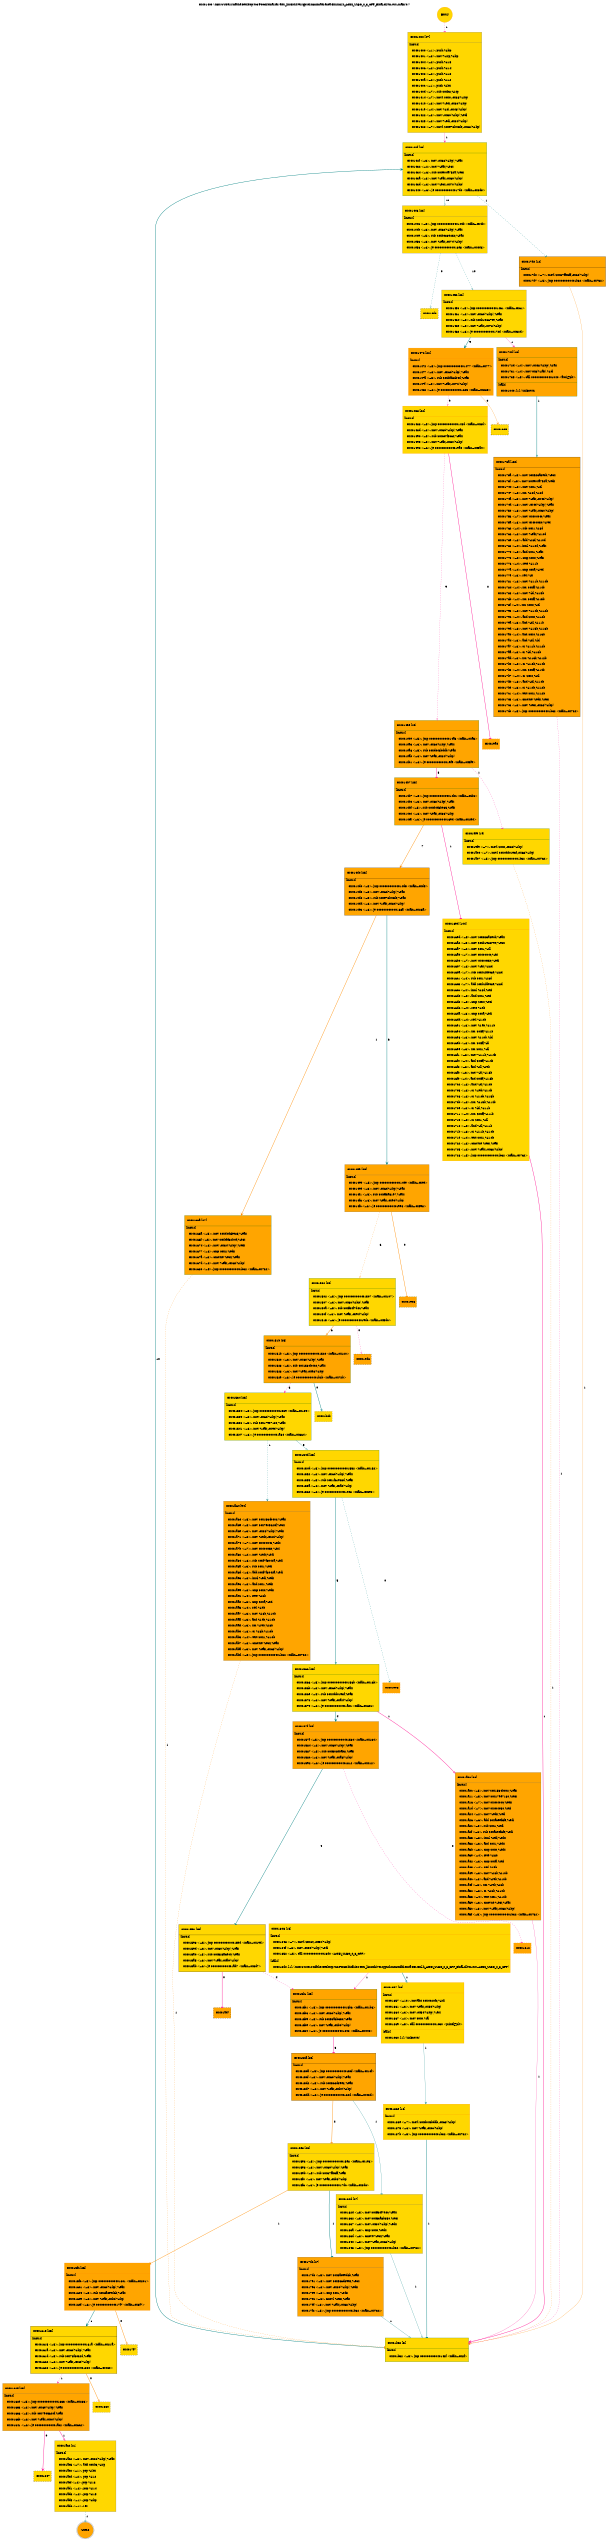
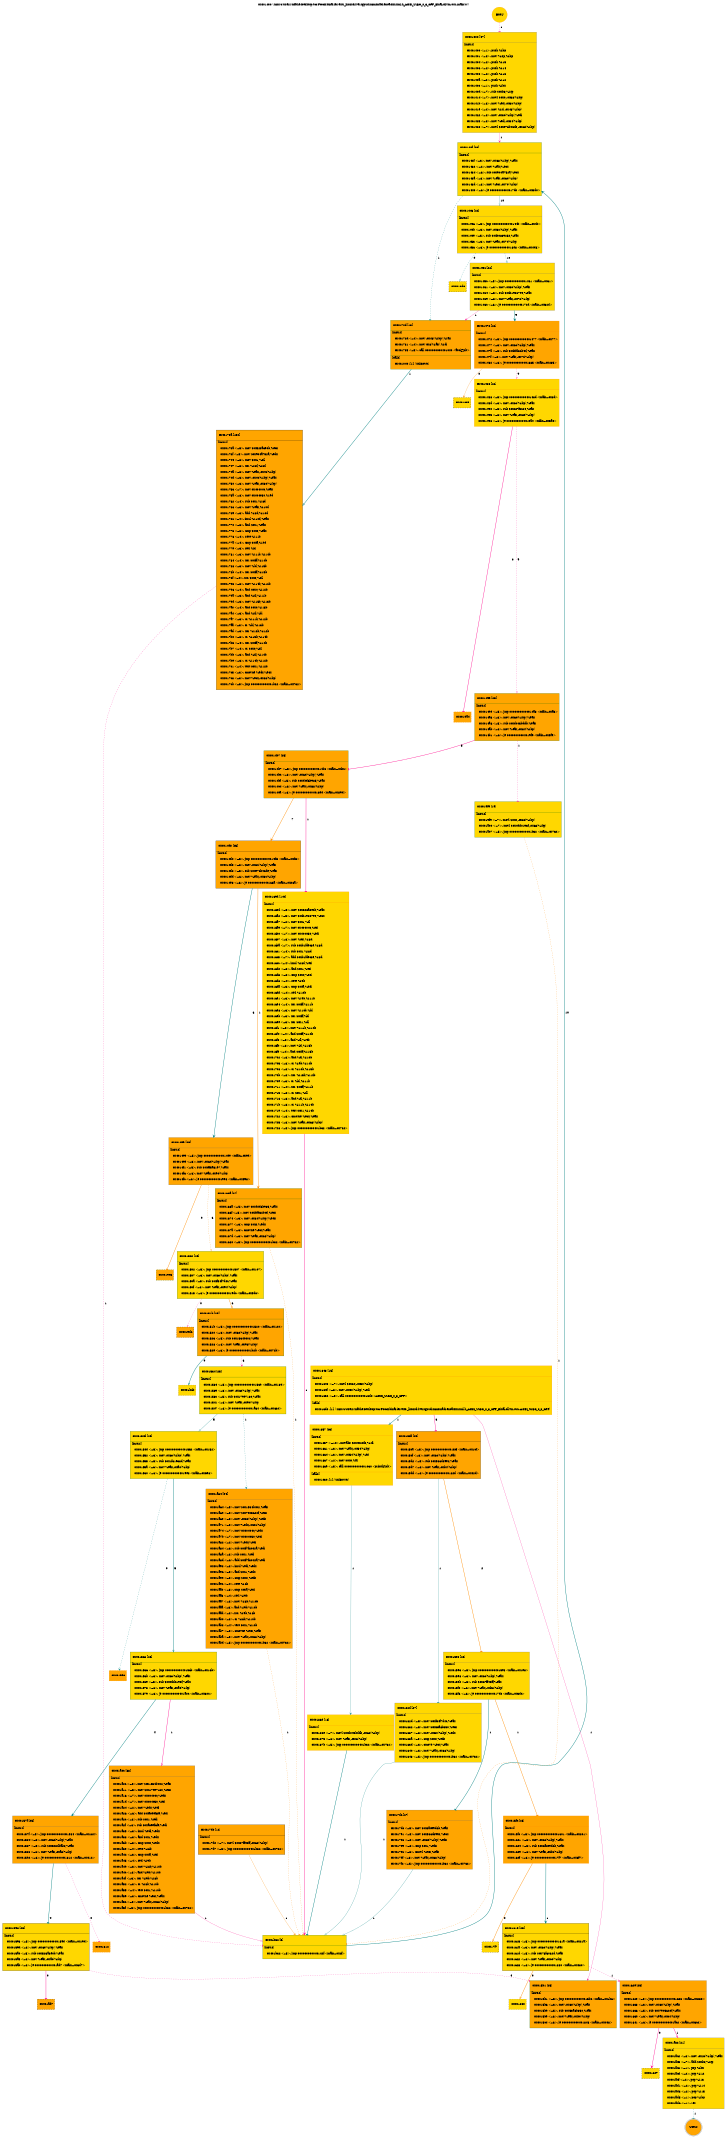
edge "0x40142f [23]" -> "0x4017d0 [12]": now "0x40142f [23]" -> "0x40172d [13]"
edge "0x4015b1 [25]" -> "0x4015ca [25]": now "0x401848 [15]" -> "0x4015ca [25]"
